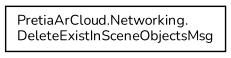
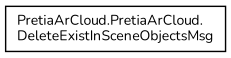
node "PretiaArCloud.Networking. DeleteExistInSceneObjectsMsg": label "PretiaArCloud.Networking. DeleteExistInSceneObjectsMsg" -> "PretiaArCloud.PretiaArCloud. DeleteExistInSceneObjectsMsg"
